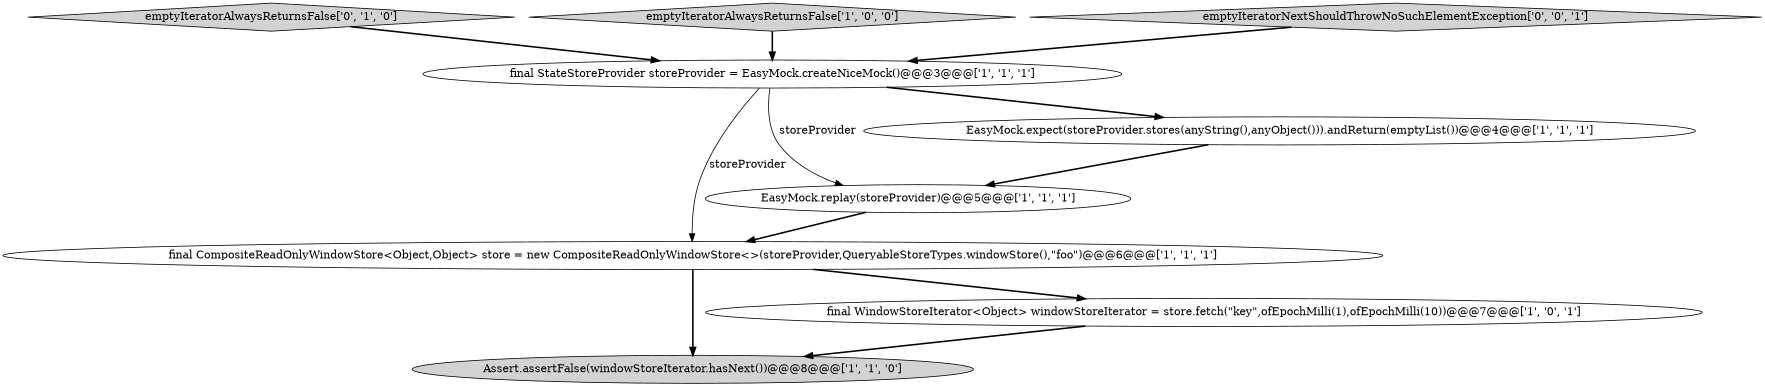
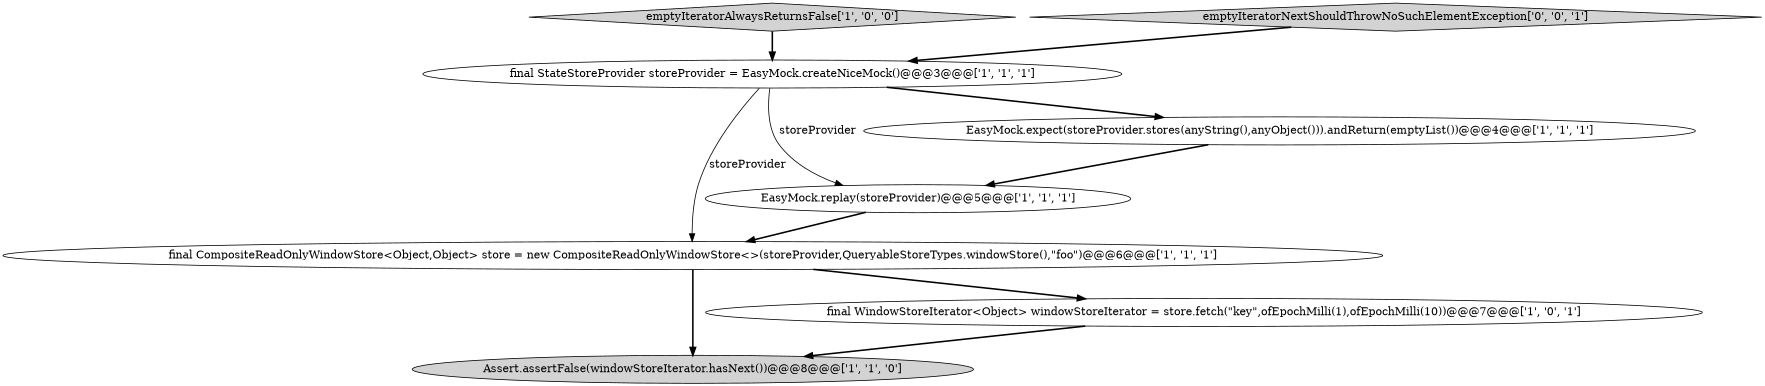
node "emptyIteratorAlwaysReturnsFalse['0', '1', '0']": removed
